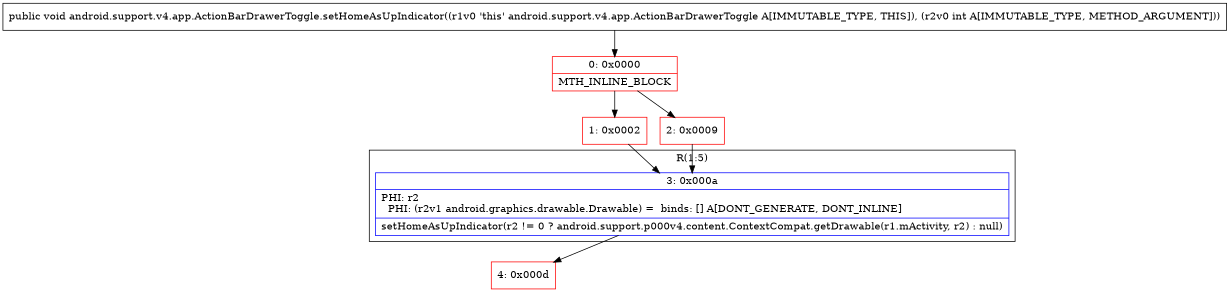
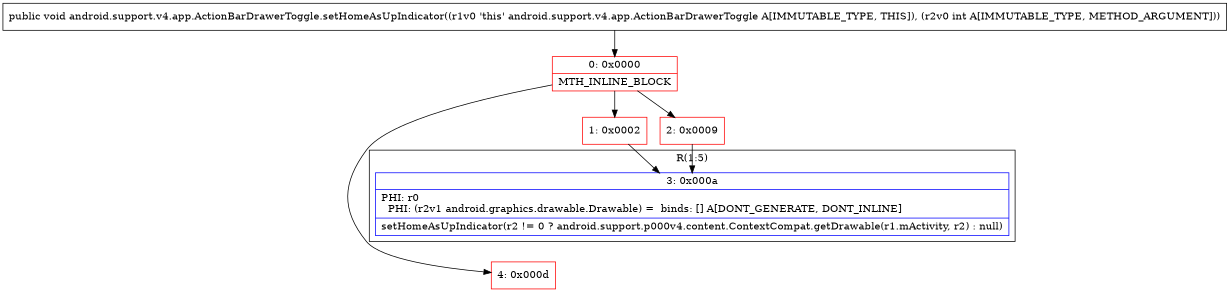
node "3: 0x000a": text "PHI: r2" -> "PHI: r0"
edge "3: 0x000a" -> "4: 0x000d": now "0: 0x0000" -> "4: 0x000d"
